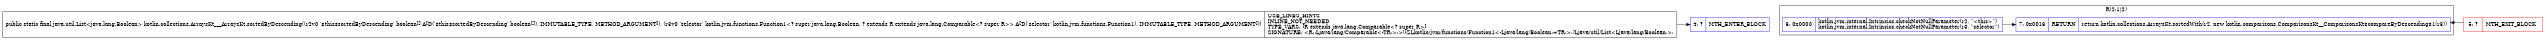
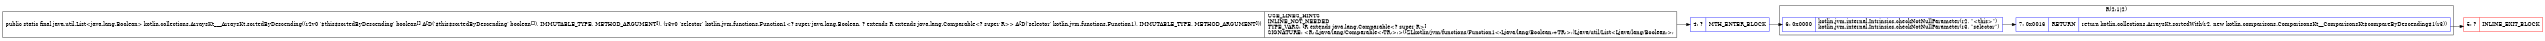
edge "5: ?" -> "7: 0x0016": reversed
node "5: ?": text "MTH_EXIT_BLOCK" -> "INLINE_EXIT_BLOCK"
edge "4: ?" -> "6: 0x0000": added
